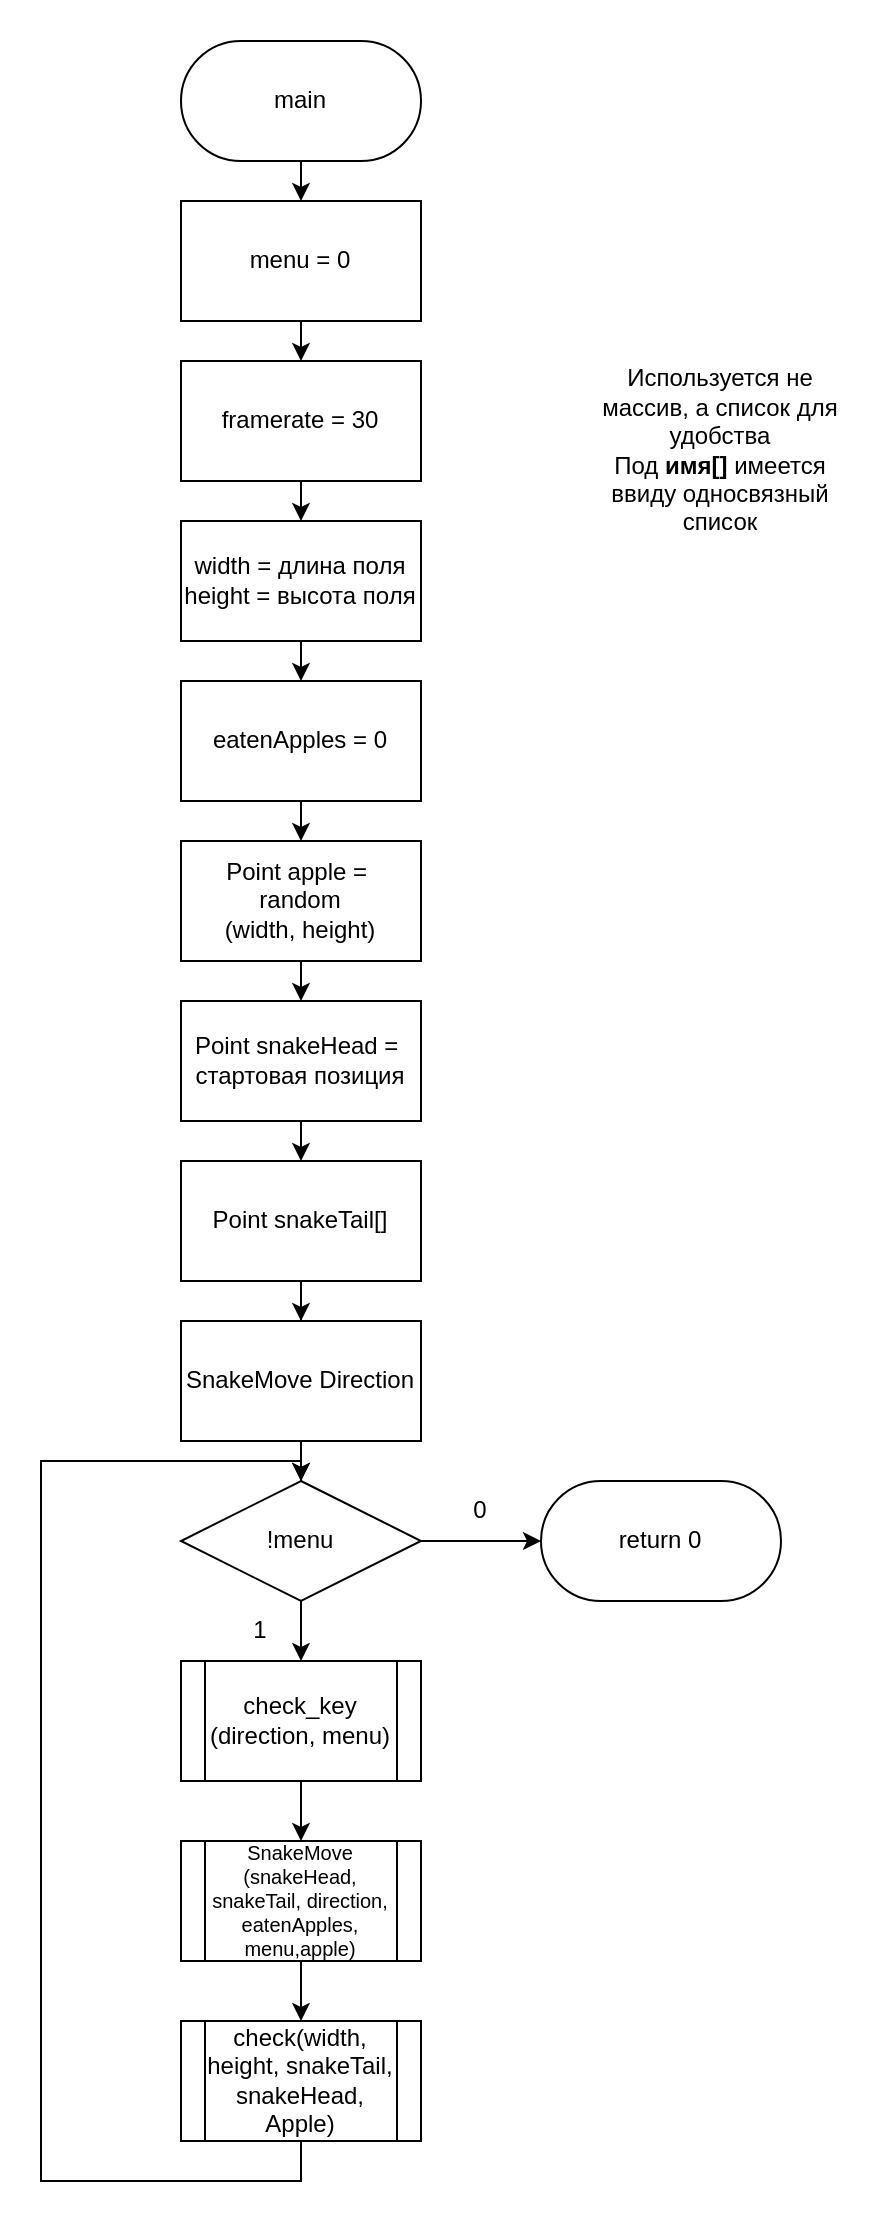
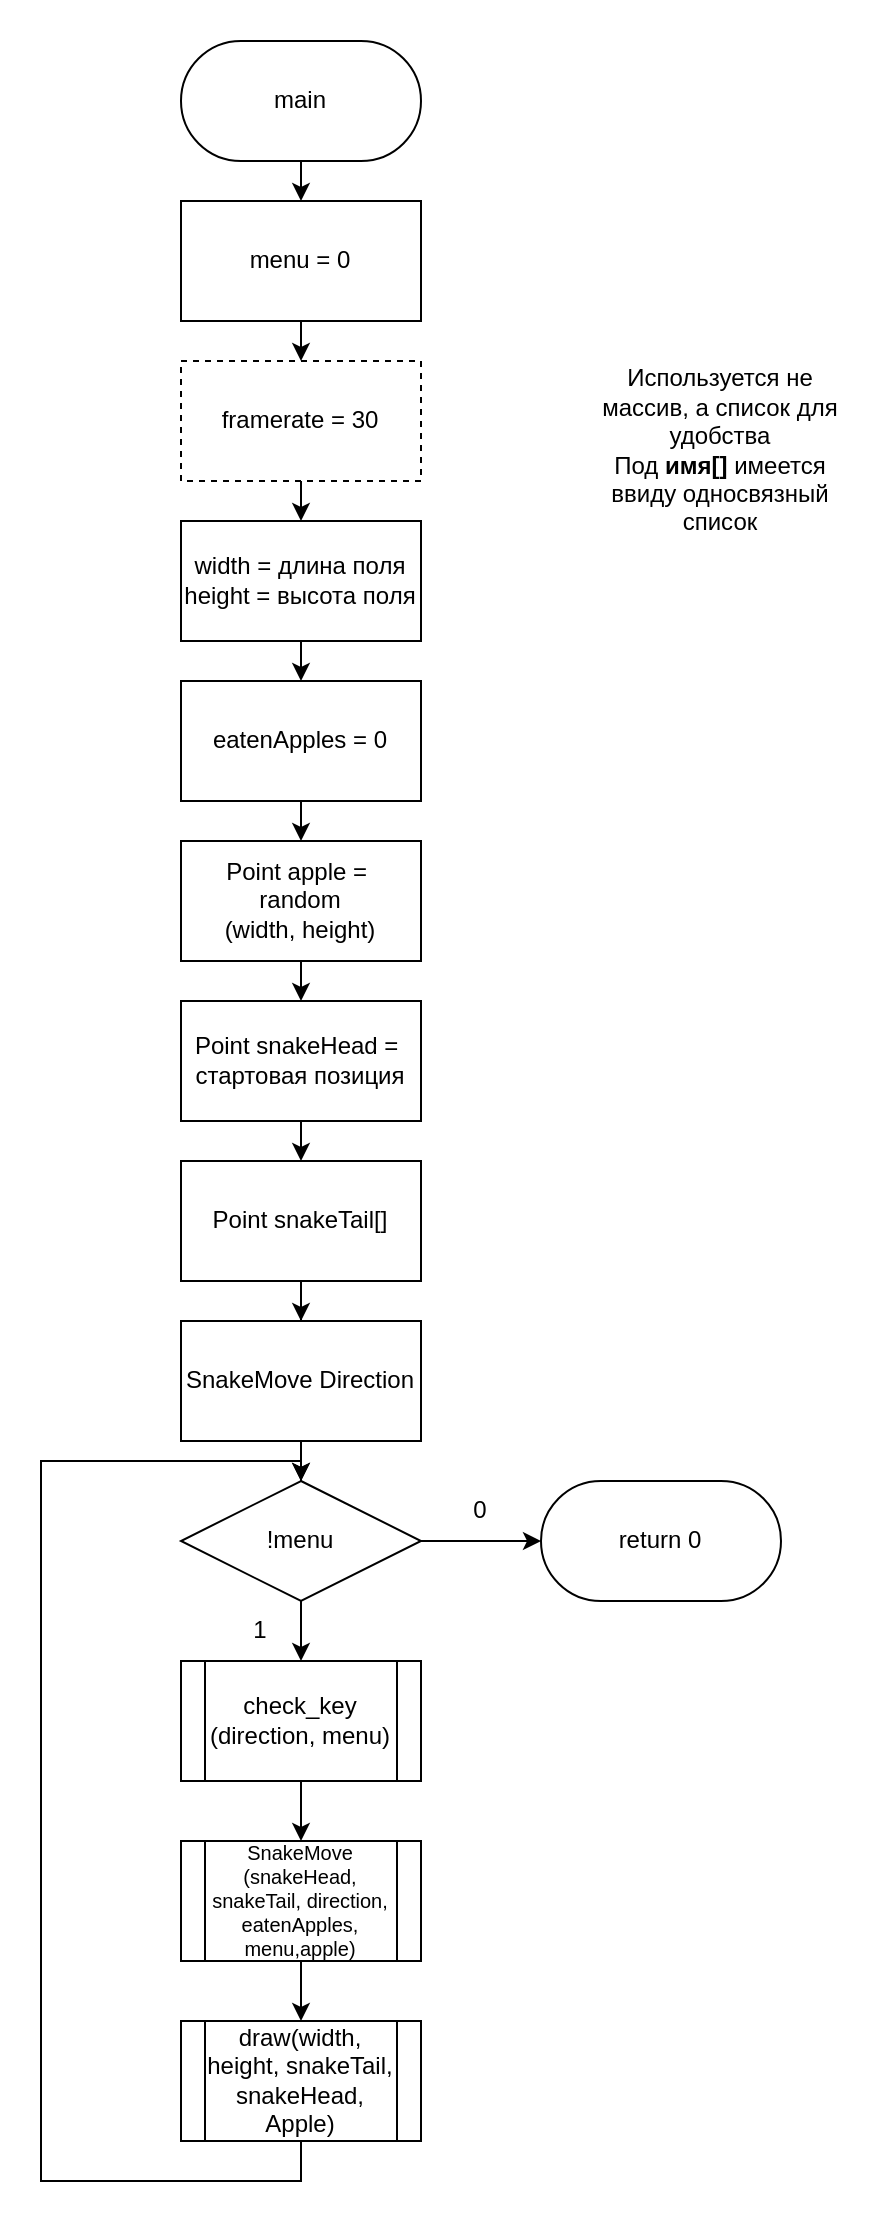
node "framerate = 30": style solid -> dashed
node "check(width, height, snakeTail, snakeHead, Apple)": label "check(width, height, snakeTail, snakeHead, Apple)" -> "draw(width, height, snakeTail, snakeHead, Apple)"
